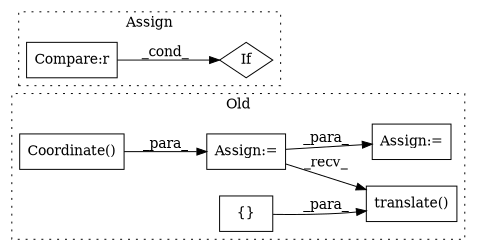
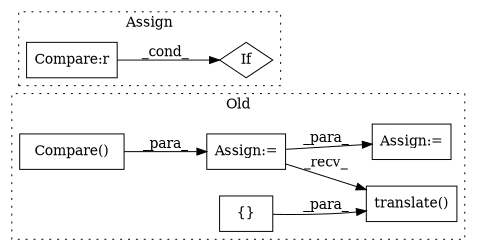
node "Coordinate()": label "Coordinate()" -> "Compare()"
